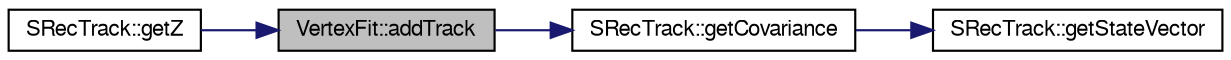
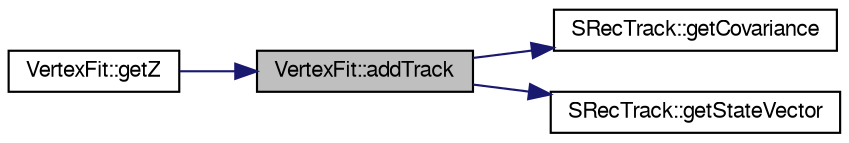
node "SRecTrack::getZ": label "SRecTrack::getZ" -> "VertexFit::getZ"
edge "SRecTrack::getCovariance" -> "SRecTrack::getStateVector": now "VertexFit::addTrack" -> "SRecTrack::getStateVector"
